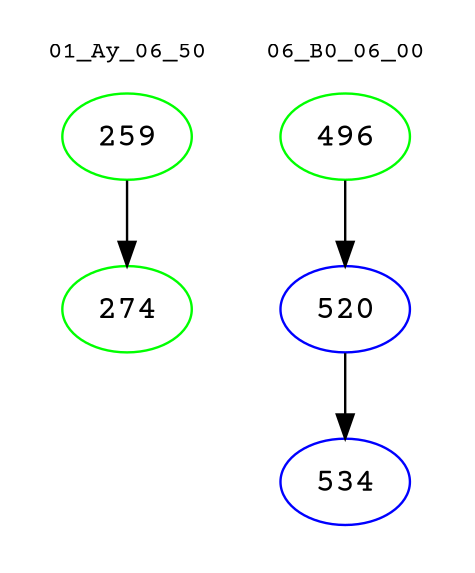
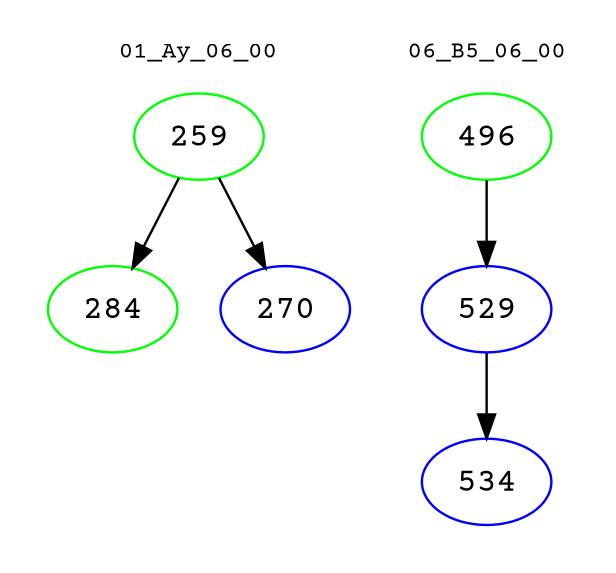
cluster "01_Ay_06_50": label "01_Ay_06_50" -> "01_Ay_06_00"
cluster "06_B0_06_00": label "06_B0_06_00" -> "06_B5_06_00"
node "274": label "274" -> "284"
node "270": added
node "520": label "520" -> "529"
